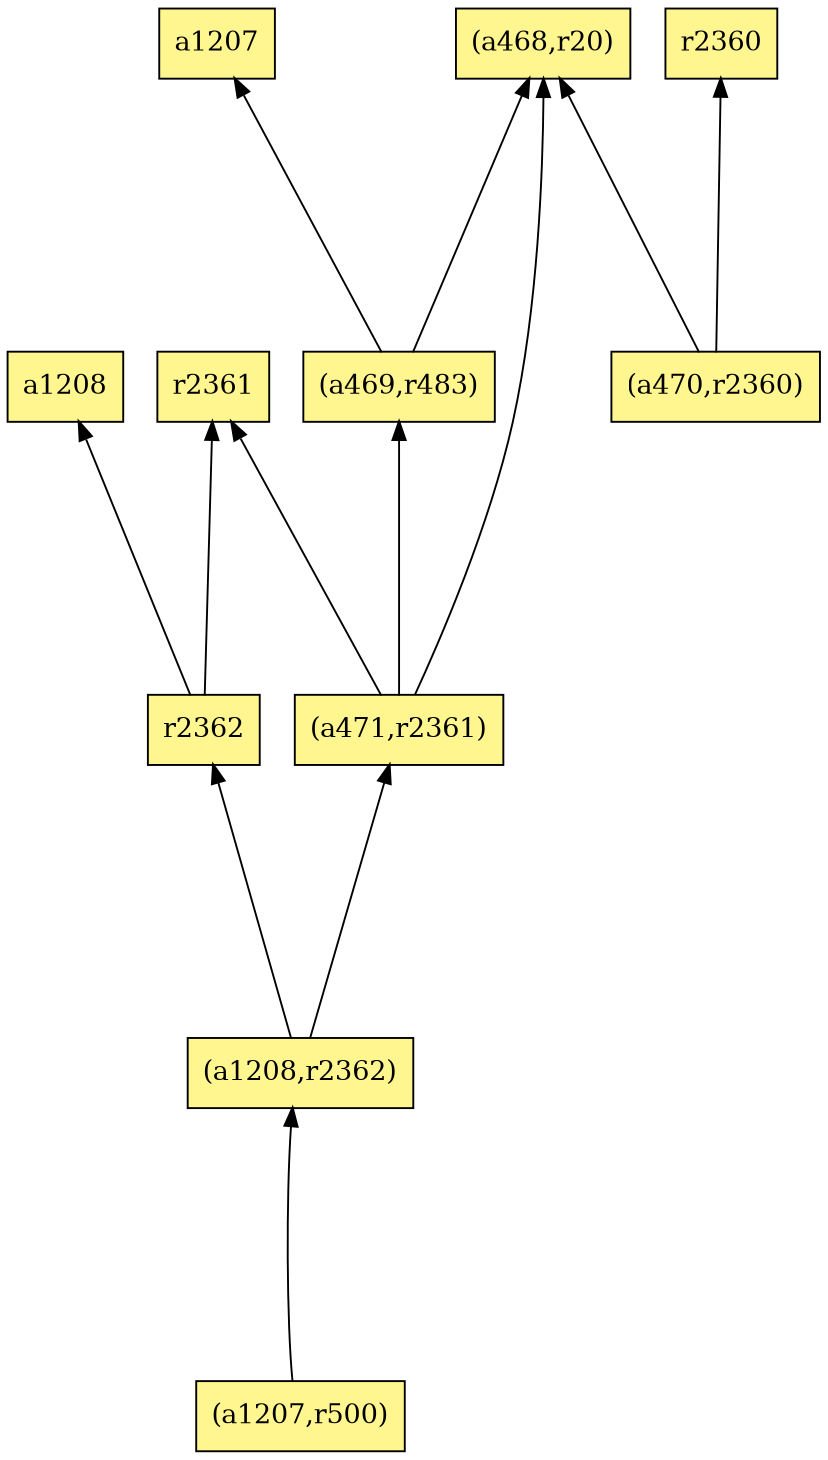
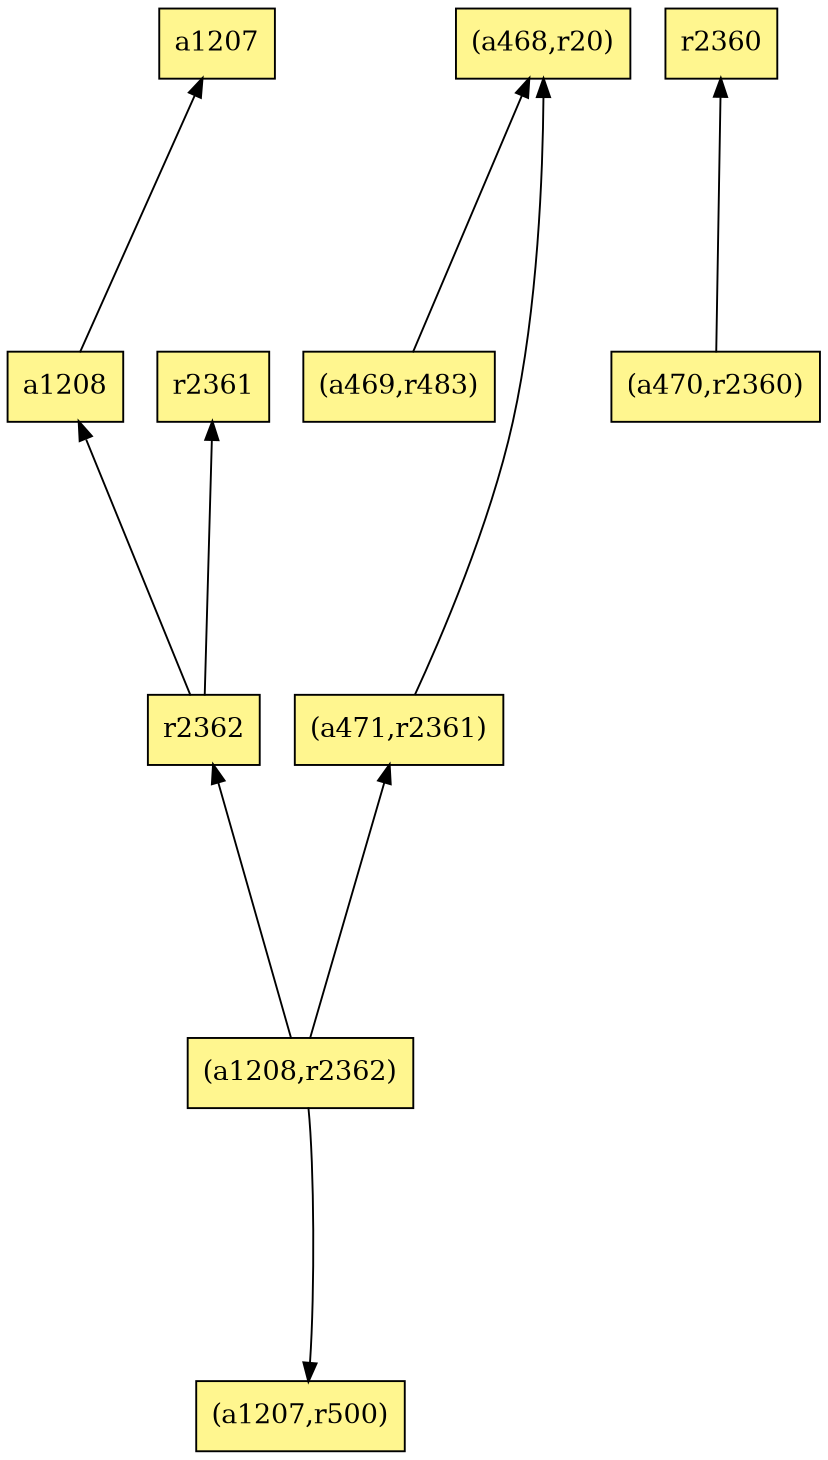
edge "(a469,r483)" -> "a1207": now "a1208" -> "a1207"
edge "(a470,r2360)" -> "(a468,r20)": removed
edge "(a471,r2361)" -> "r2361": removed
edge "(a471,r2361)" -> "(a469,r483)": removed
edge "(a1207,r500)" -> "(a1208,r2362)": reversed
